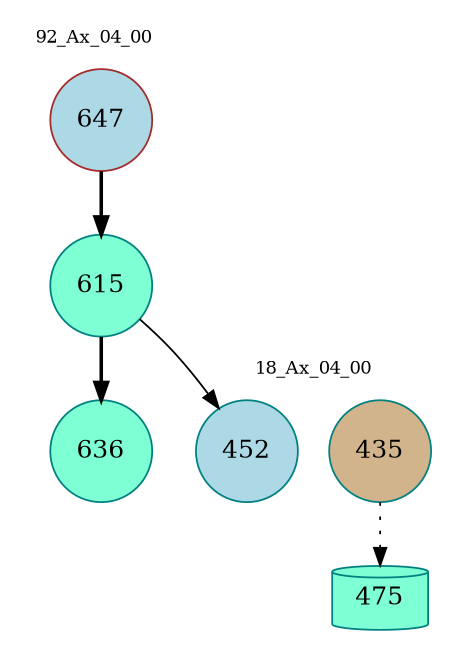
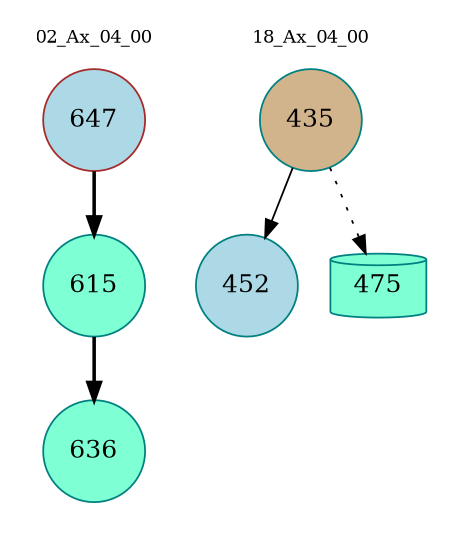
cluster "92_Ax_04_00": label "92_Ax_04_00" -> "02_Ax_04_00"
edge "615" -> "452": now "435" -> "452"
